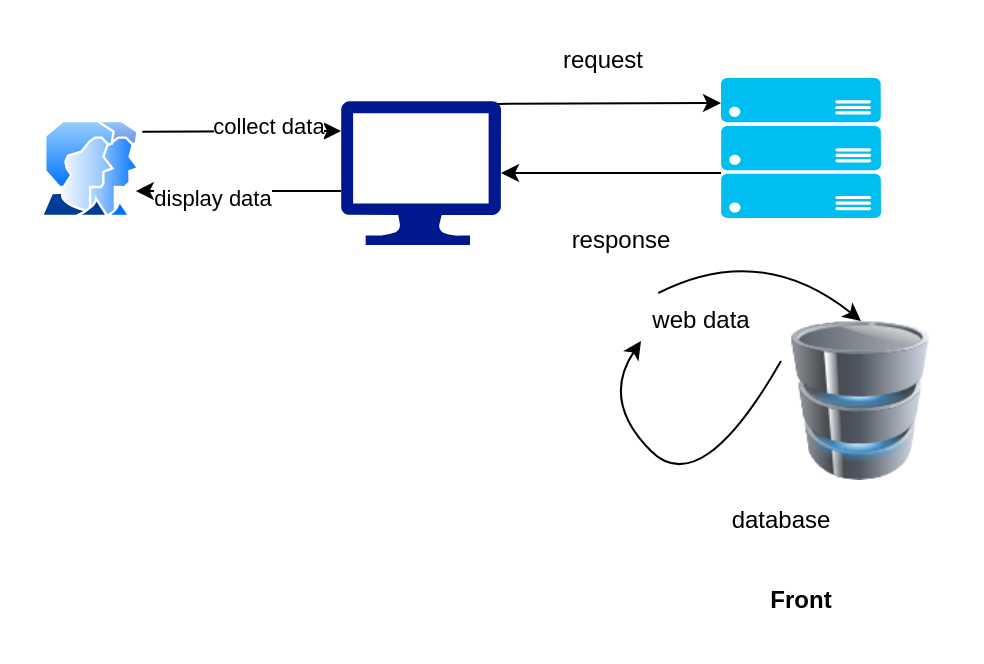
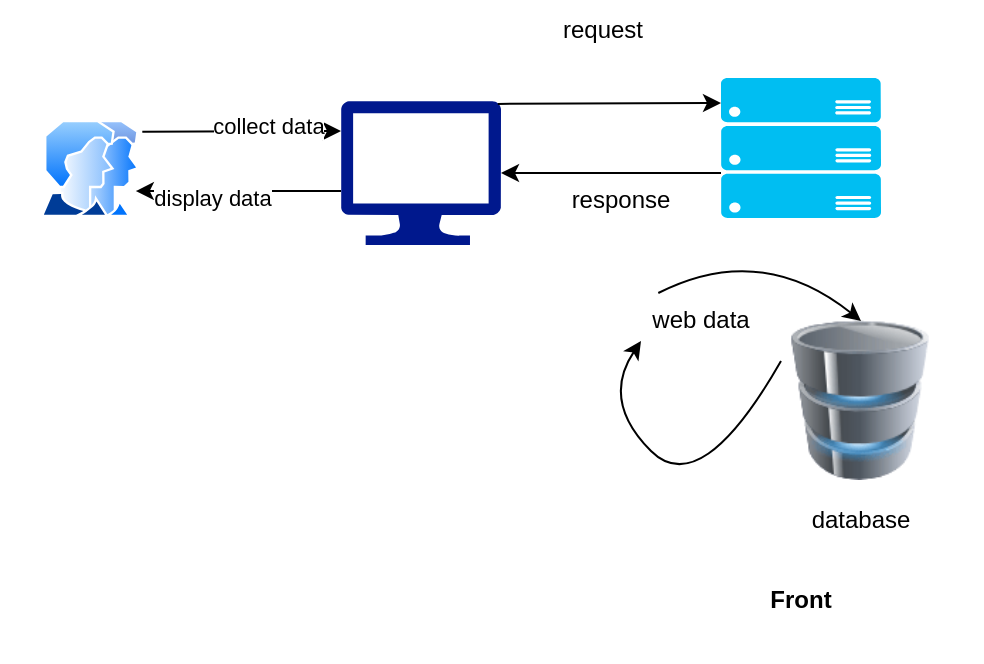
node "request": moved (603, 61) -> (603, 31)
node "response": moved (621, 241) -> (621, 201)
node "database": moved (781, 521) -> (861, 521)
